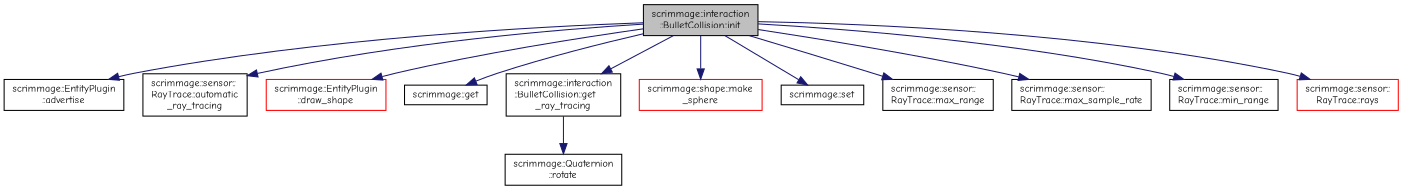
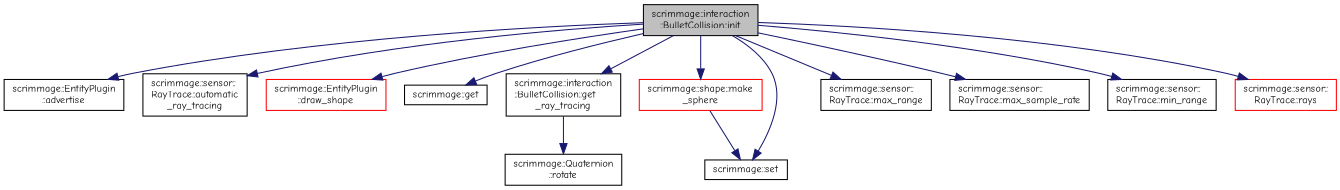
edge "scrimmage::shape::make _sphere" -> "scrimmage::set": added
